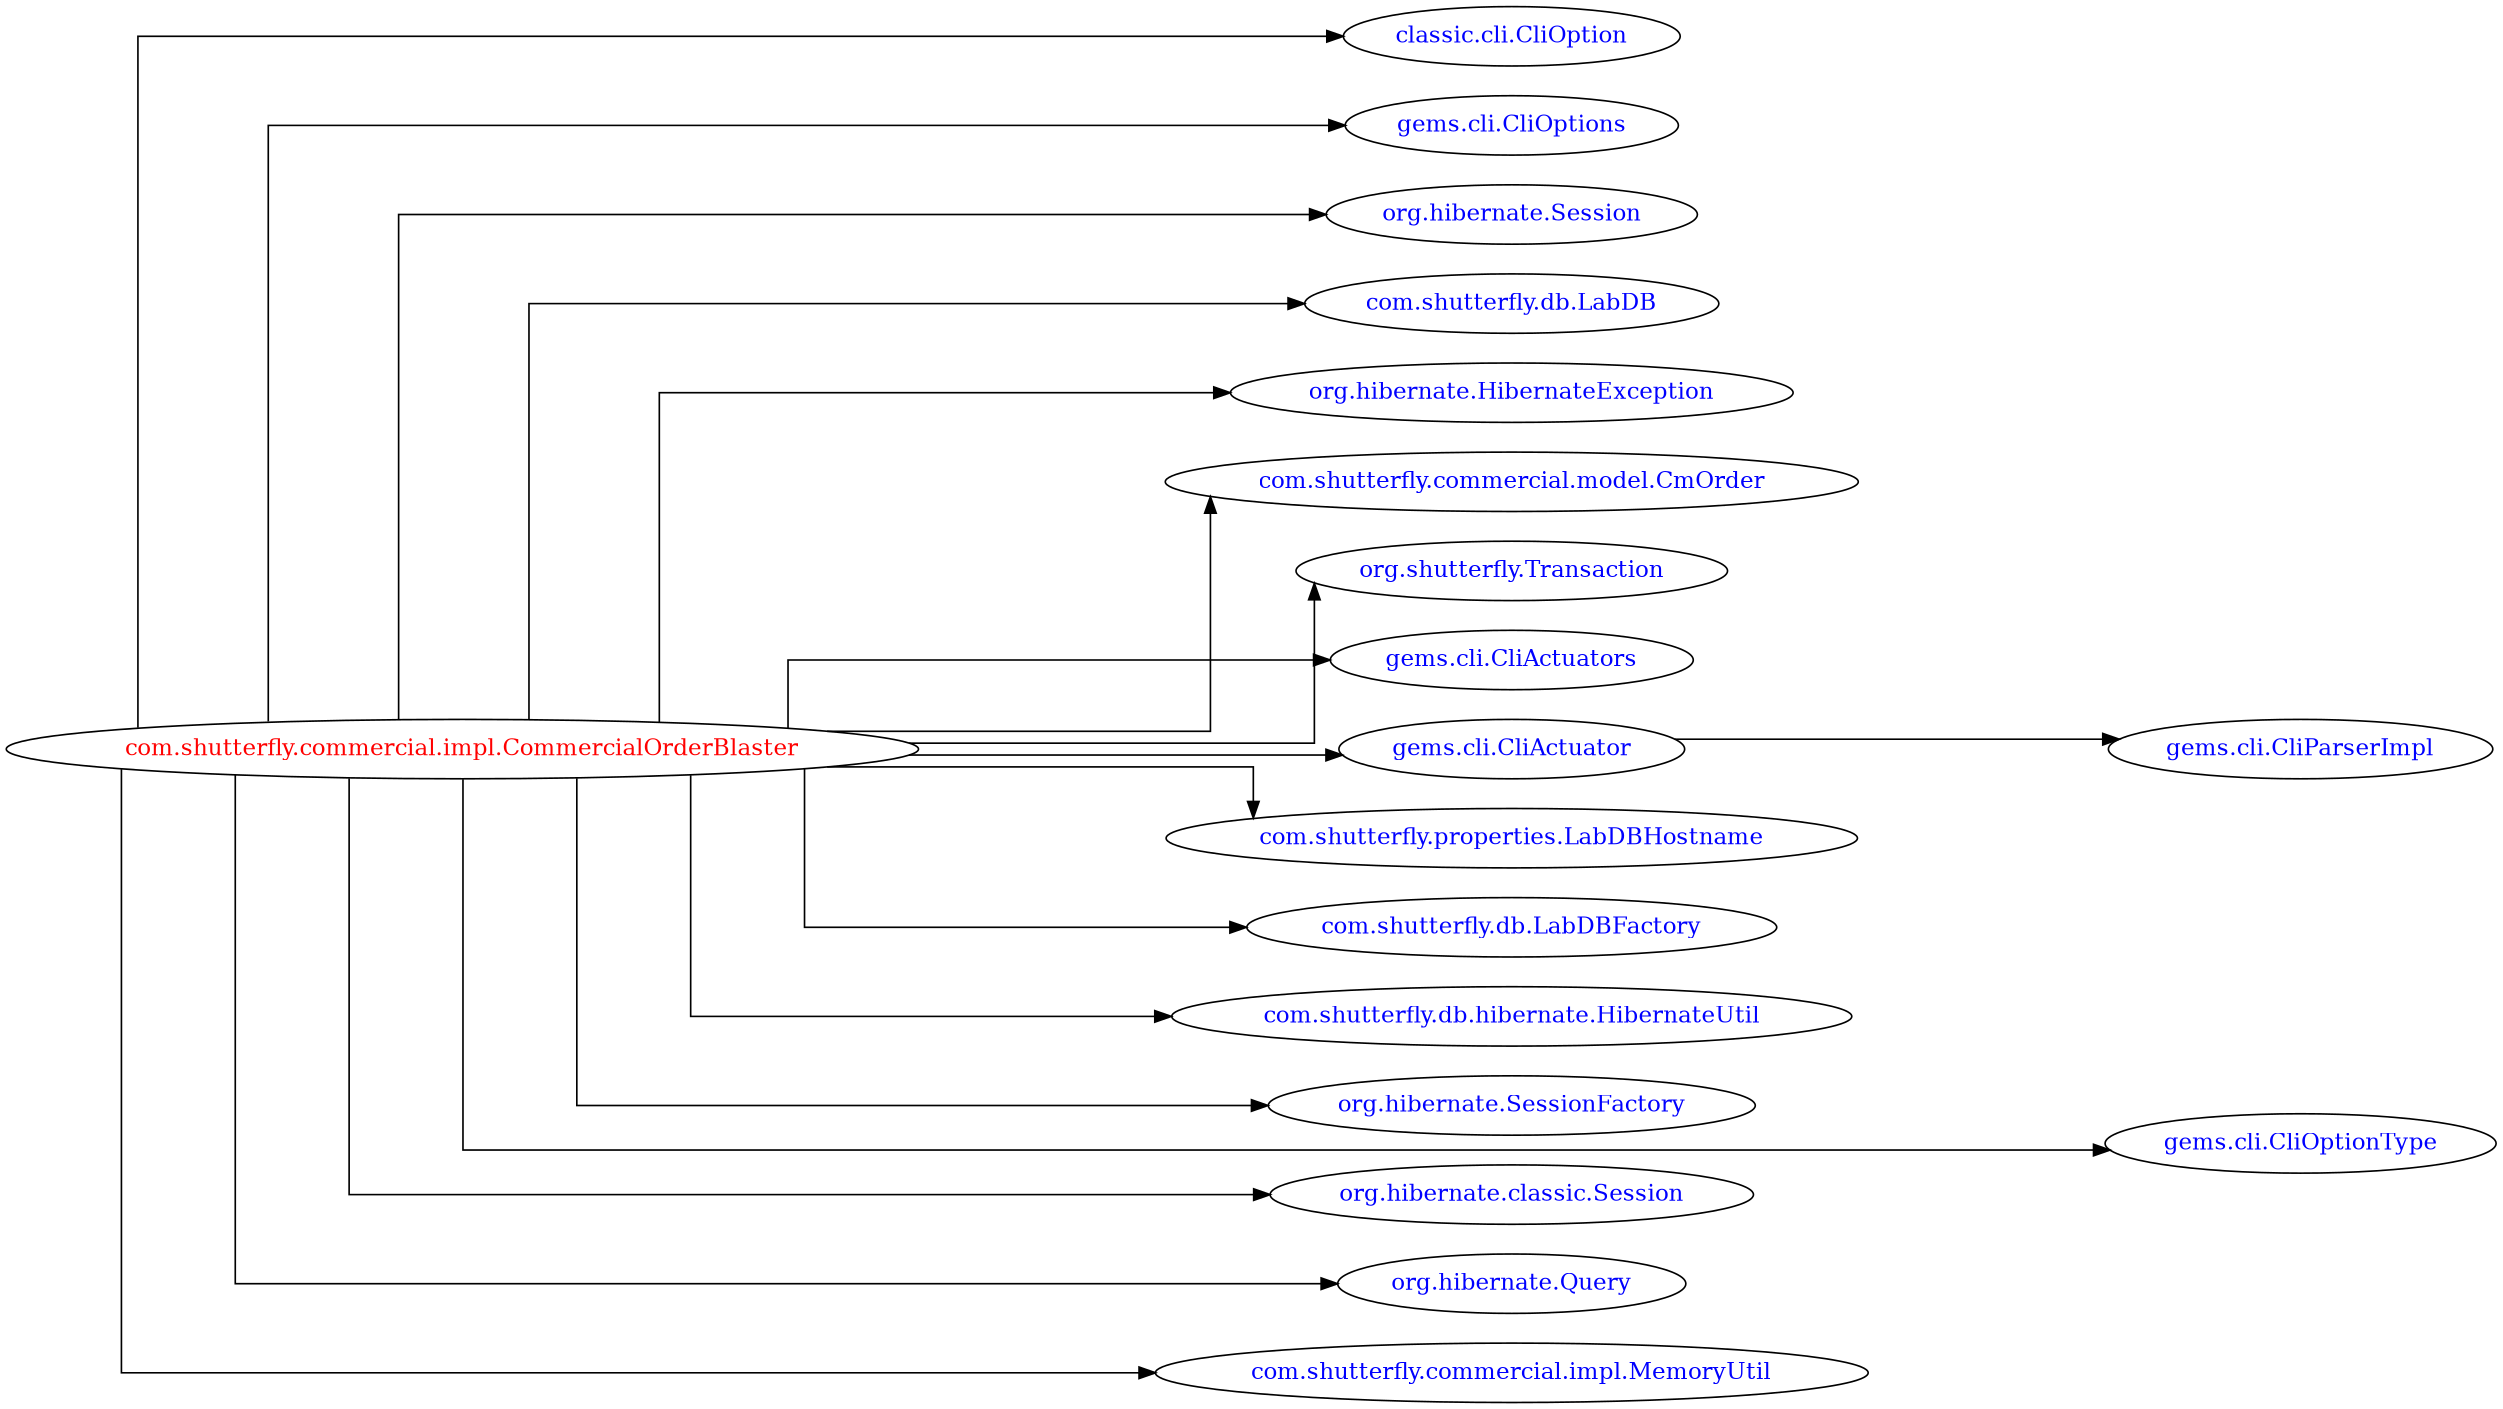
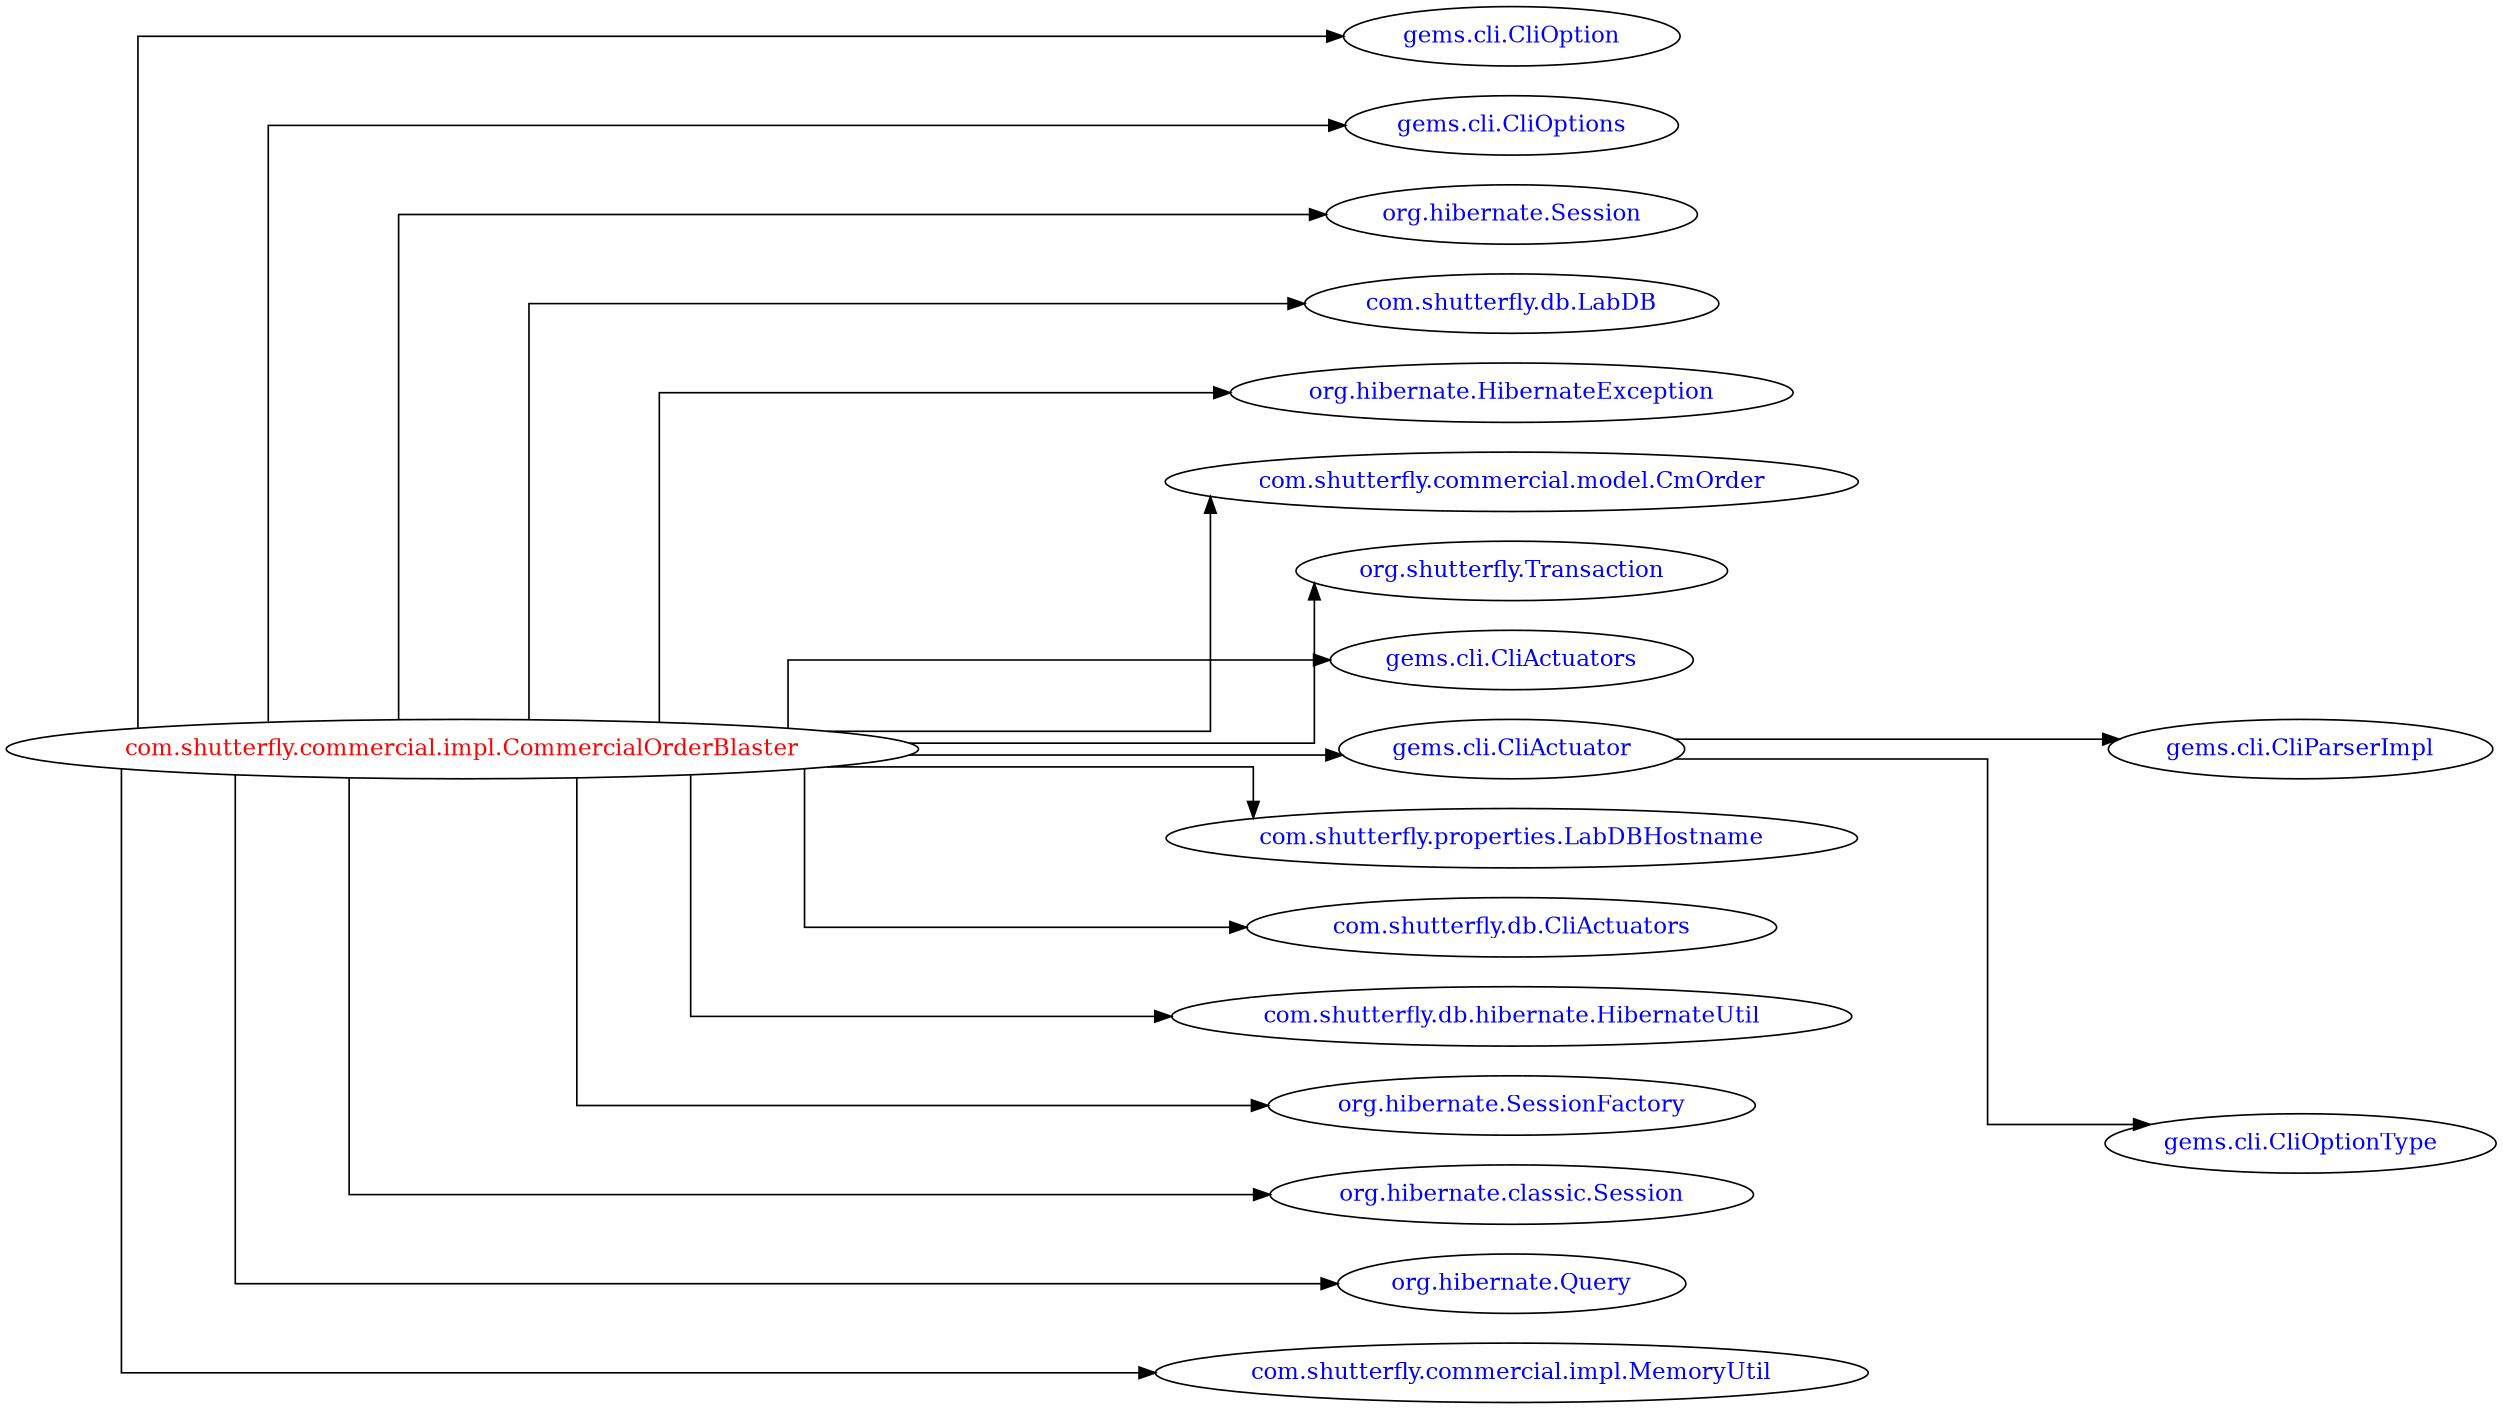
node "classic.cli.CliOption": label "classic.cli.CliOption" -> "gems.cli.CliOption"
node "com.shutterfly.db.LabDBFactory": label "com.shutterfly.db.LabDBFactory" -> "com.shutterfly.db.CliActuators"
edge "com.shutterfly.commercial.impl.CommercialOrderBlaster" -> "gems.cli.CliOptionType": now "gems.cli.CliActuator" -> "gems.cli.CliOptionType"
